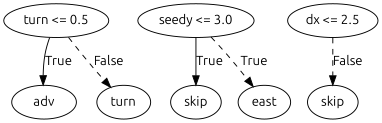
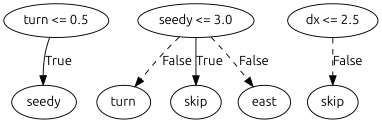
edge "turn <= 0.5" -> "turn": now "seedy <= 3.0" -> "turn"
edge "seedy <= 3.0" -> "east": label "True" -> "False"
node "adv": label "adv" -> "seedy"
